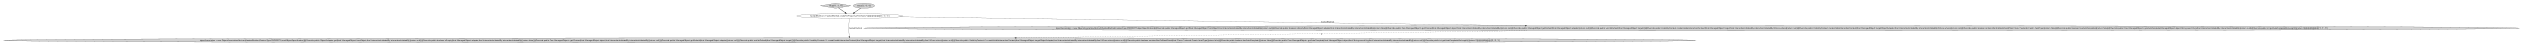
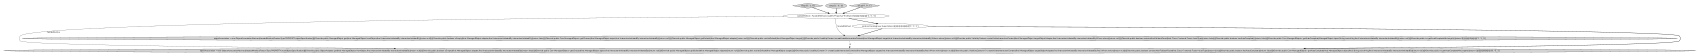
node "setup['0', '0', '1']": added
node "context.checking(new Expectations(){})@@@4@@@['1', '1', '1']": added
